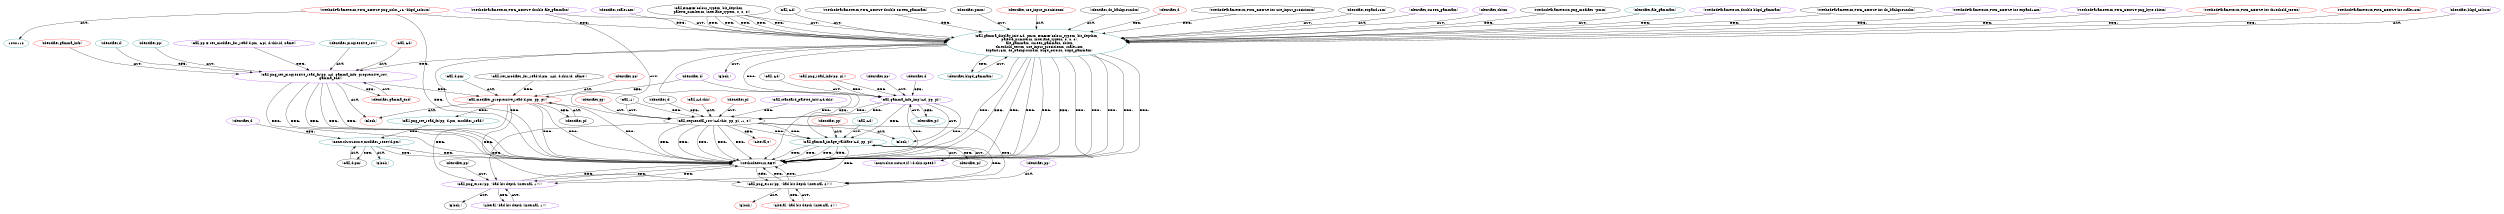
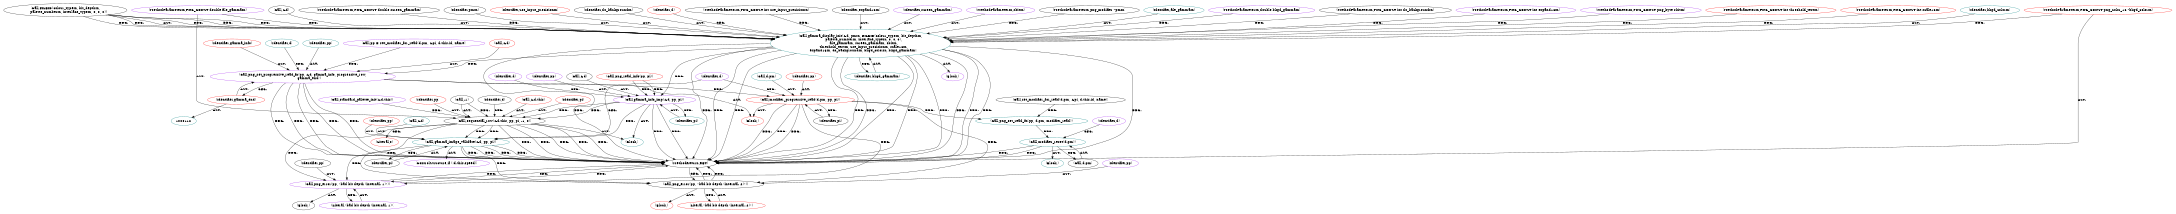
node "(Identifier,scale16In)": removed
node "(Identifier,sbitIn)": label "(Identifier,sbitIn)" -> "(MethodParameterIn,sbitIn)"
node "(Identifier,bkgd_colorIn)": color purple -> teal
edge "(MethodParameterIn,PNG_CONST png_color_16 *bkgd_colorIn)" -> "1000112": now "(Identifier,gamma_end)" -> "1000112"
node "(Identifier,progressive_row)": removed
edge "(Call,set_modifier_for_read(d.pm, &pi, d.this.id, name))" -> "(Call,modifier_progressive_read(d.pm, pp, pi))": now "(Call,set_modifier_for_read(d.pm, &pi, d.this.id, name))" -> "(Call,png_set_read_fn(pp, d.pm, modifier_read))"
edge "(MethodParameterIn,PNG_CONST png_color_16 *bkgd_colorIn)" -> "(MethodReturn,RET)": label "DDG: " -> "AST: "
node "(ControlStructure,modifier_reset(d.pm))": label "(ControlStructure,modifier_reset(d.pm))" -> "(Call,modifier_reset(d.pm))"
